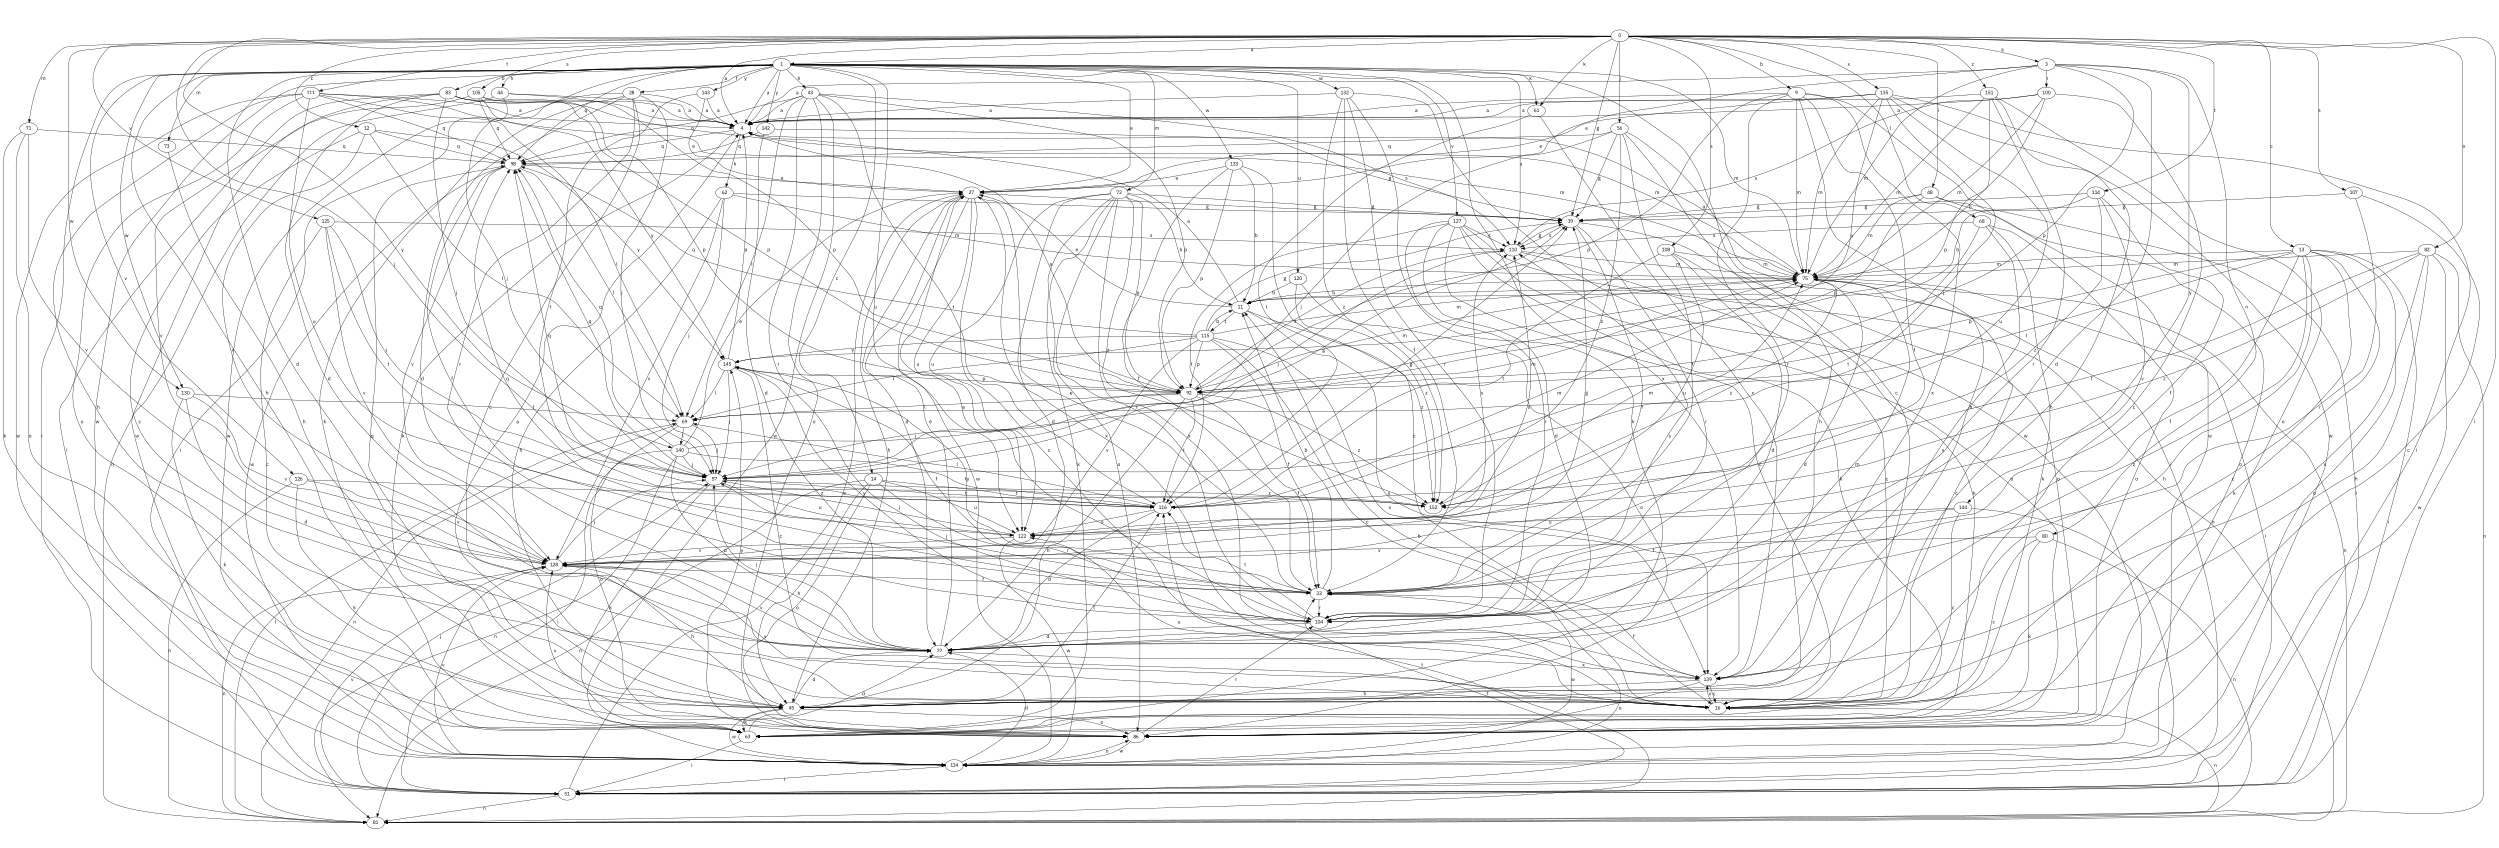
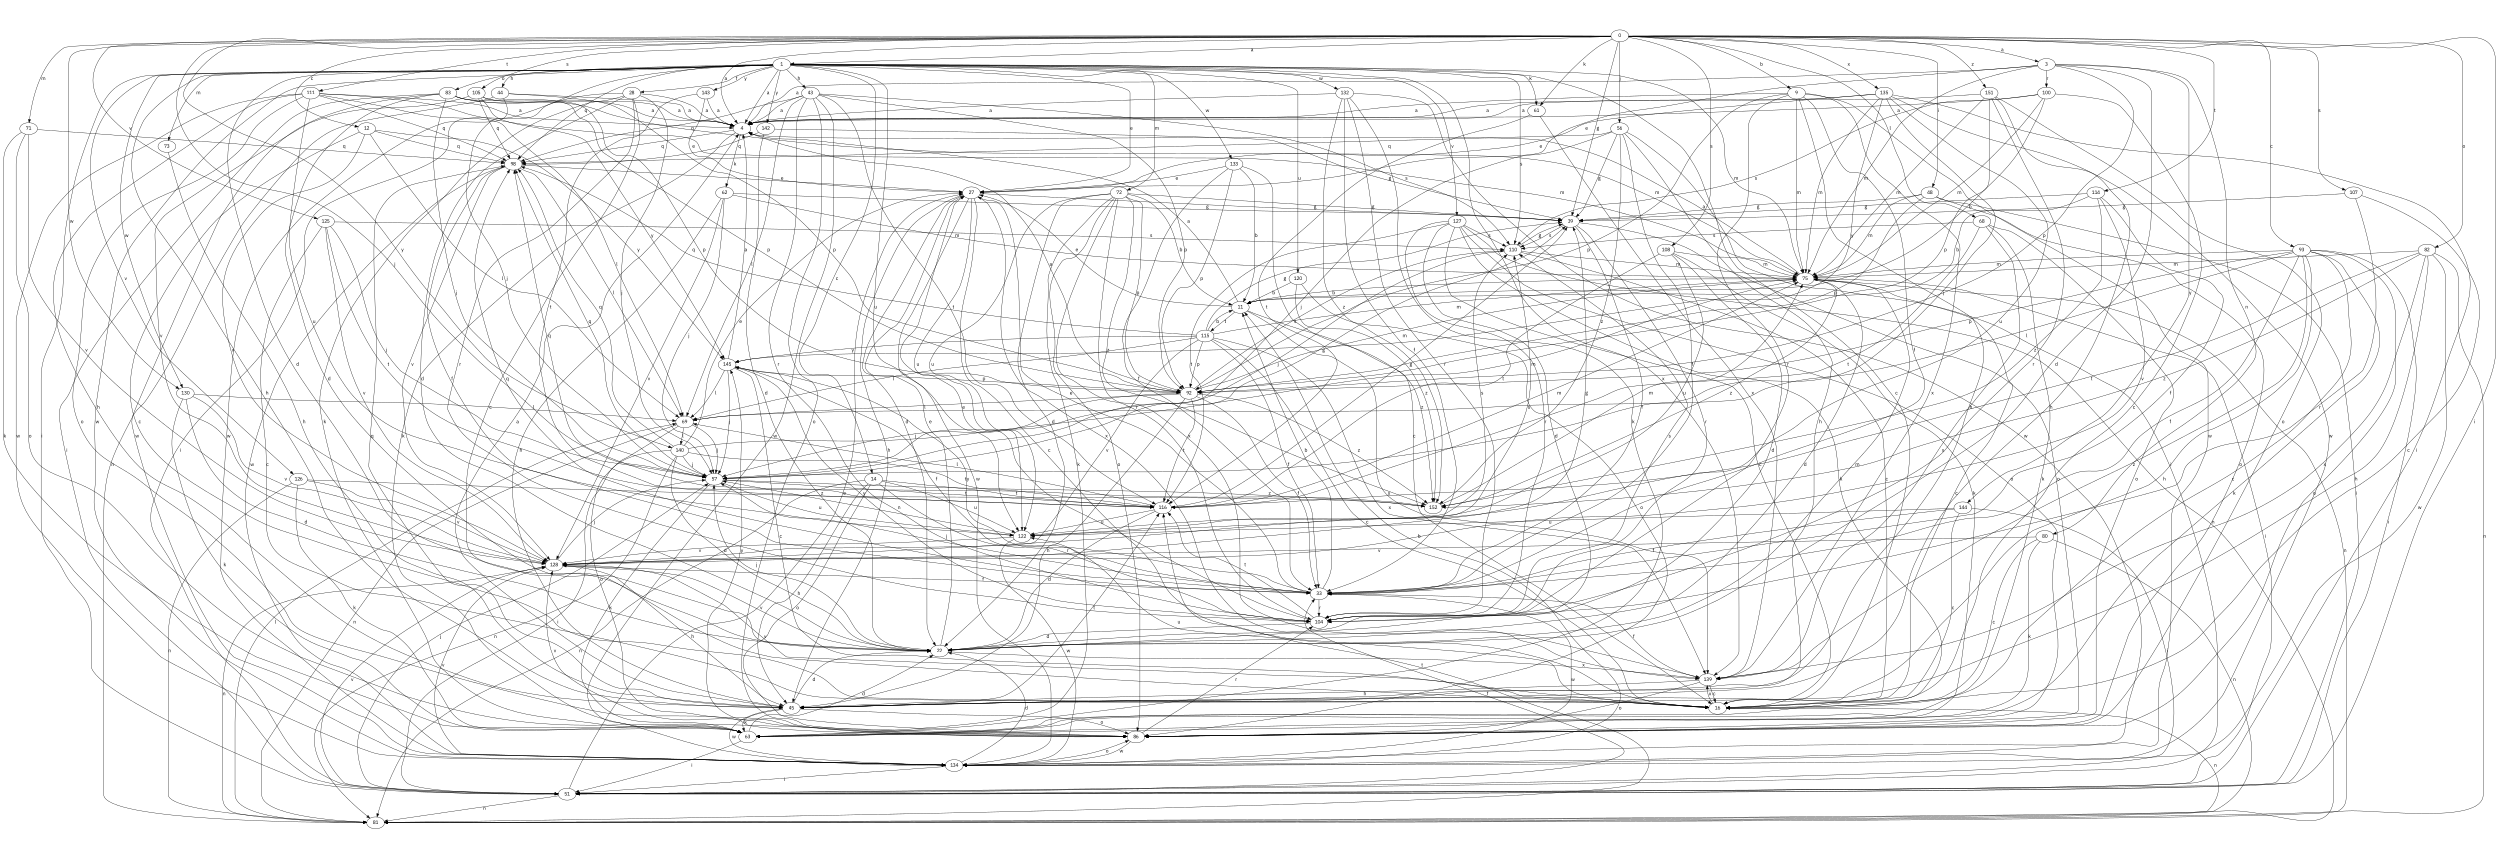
node "13": label "13" -> "93"
edge "122" -> "57": label "j" -> "n"
